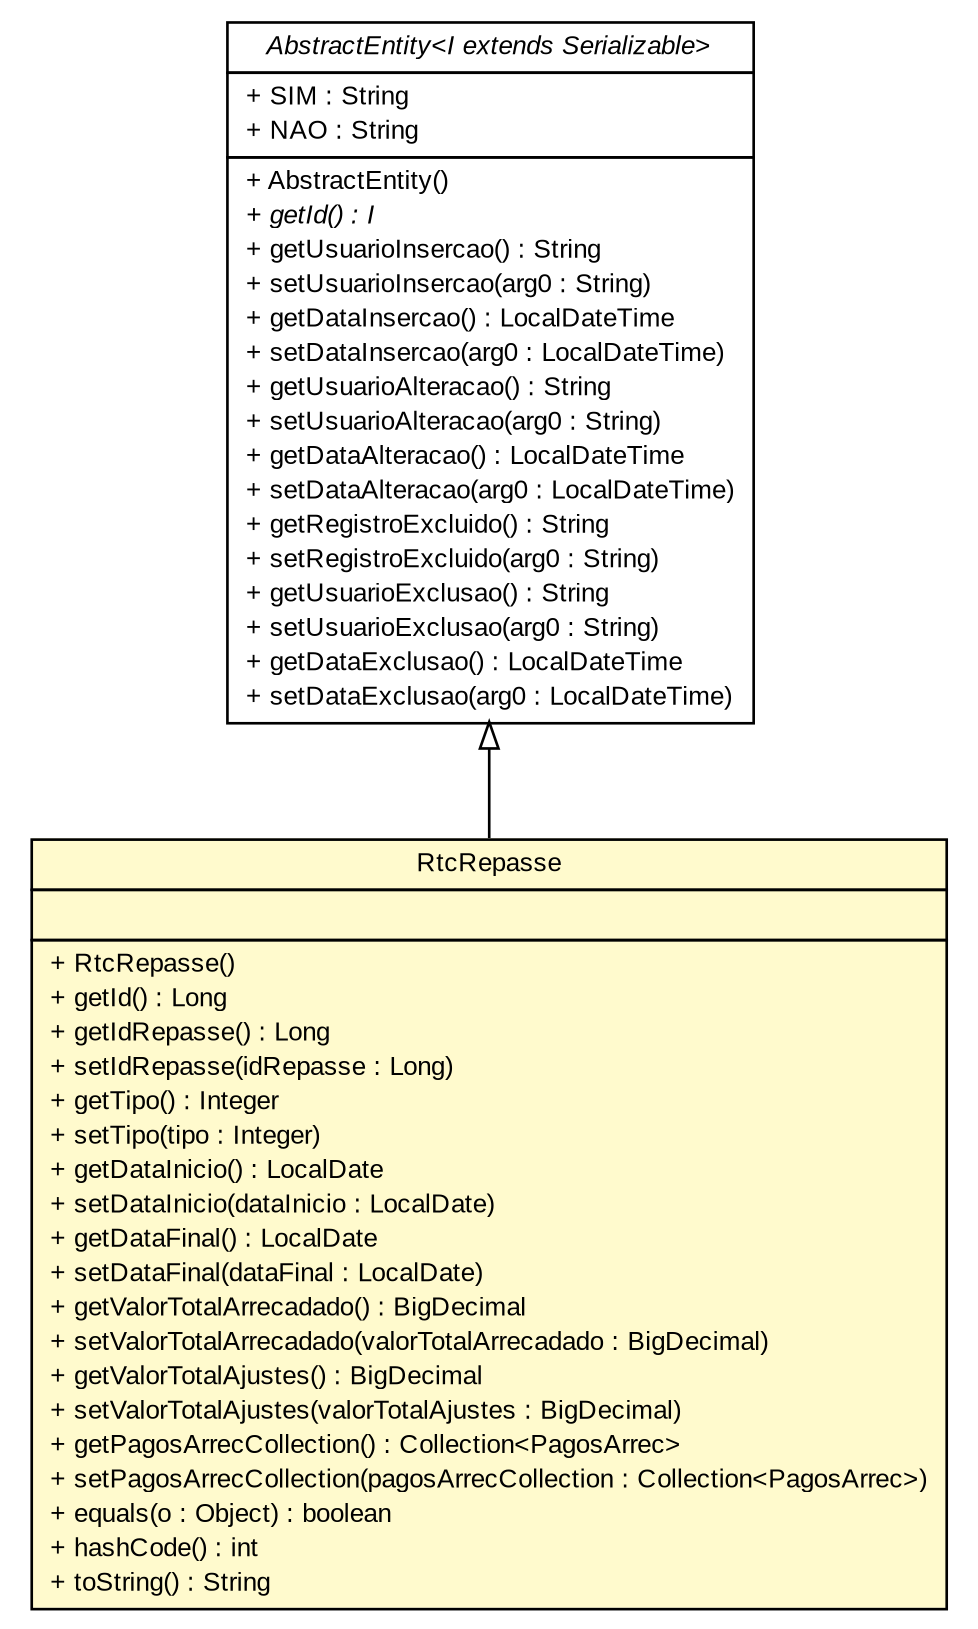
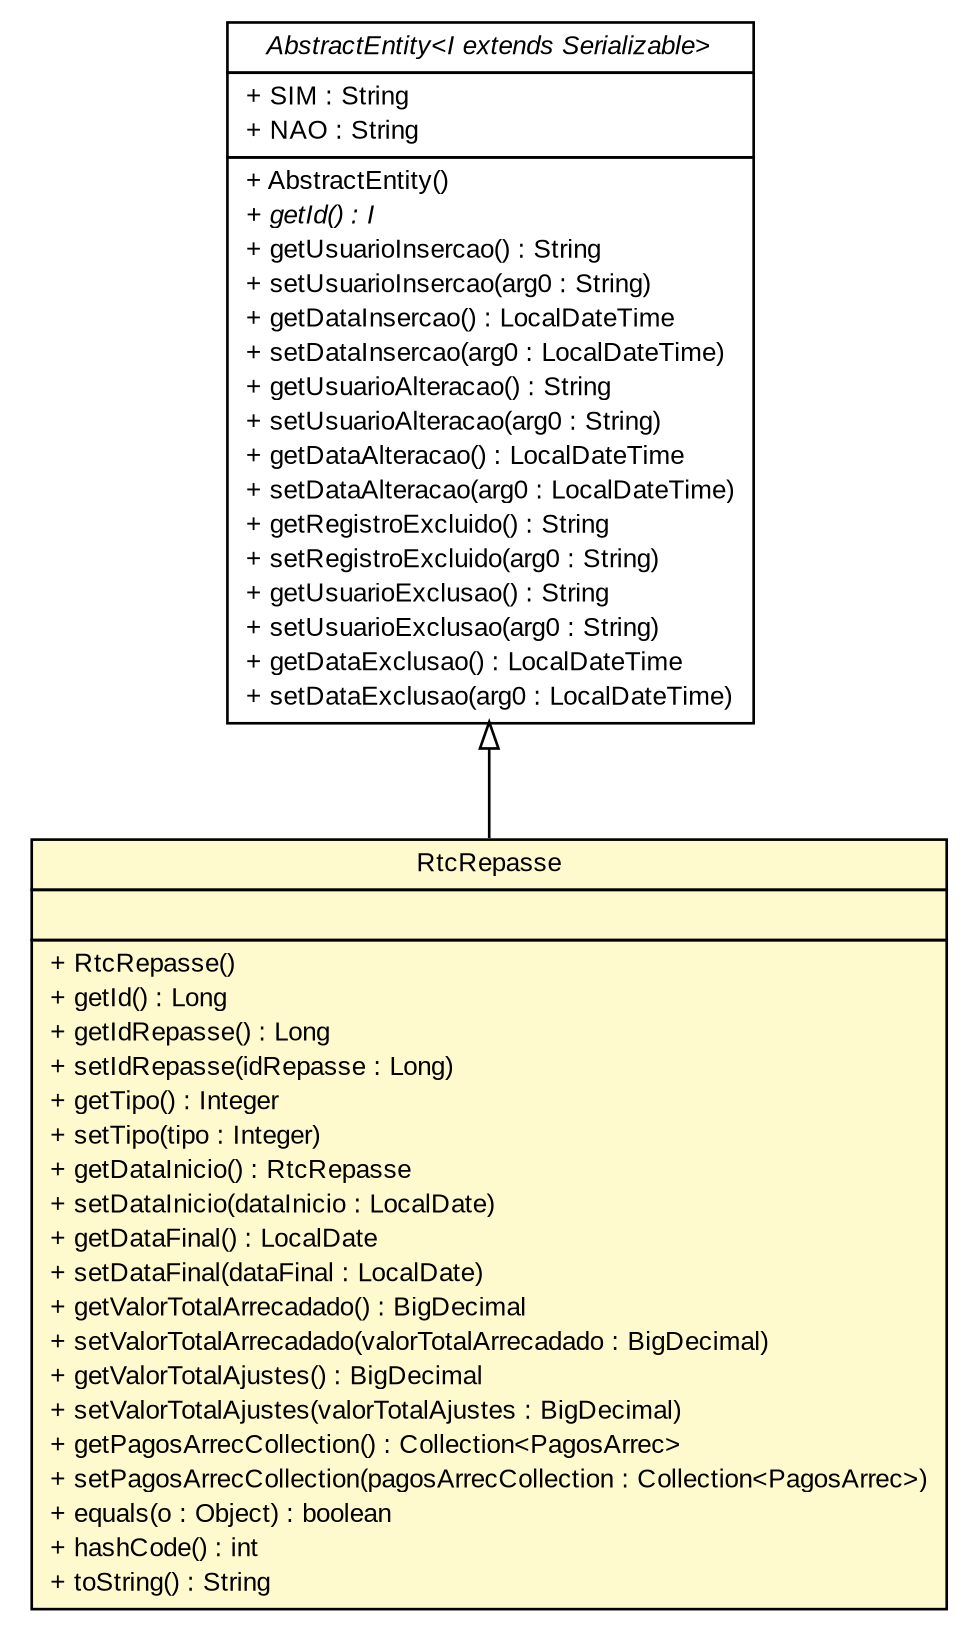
node "RtcRepasse": text "+ getDataInicio() : LocalDate" -> "+ getDataInicio() : RtcRepasse"
